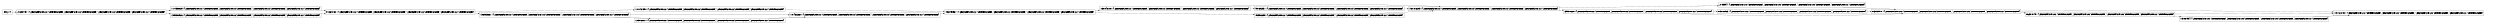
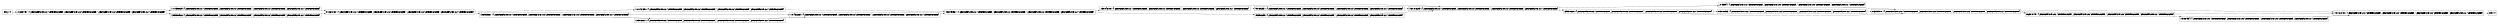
node "exit - []": added
